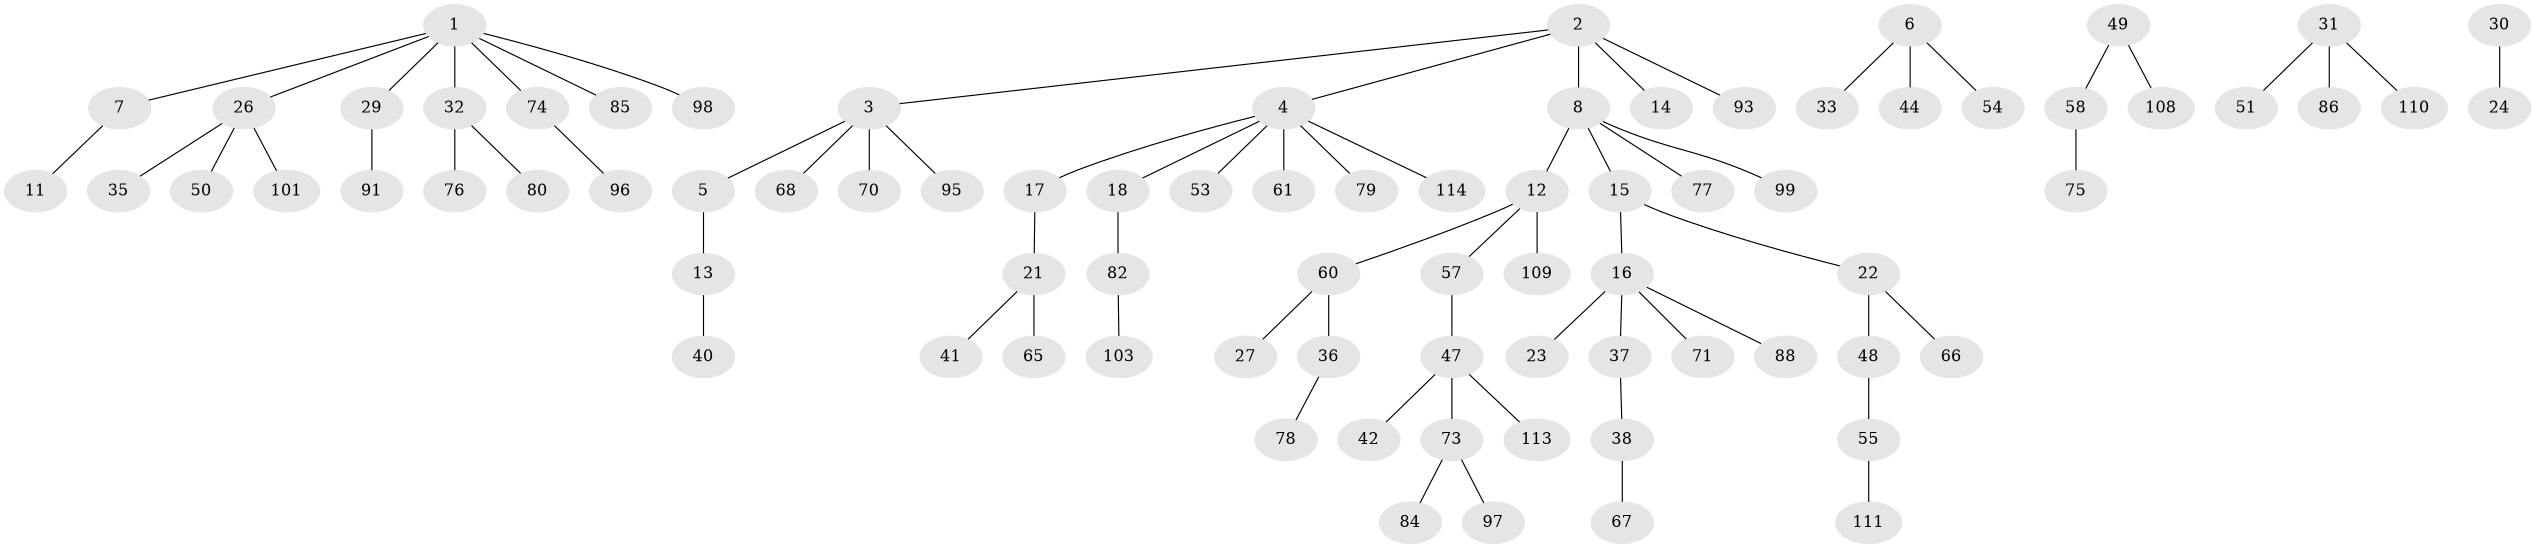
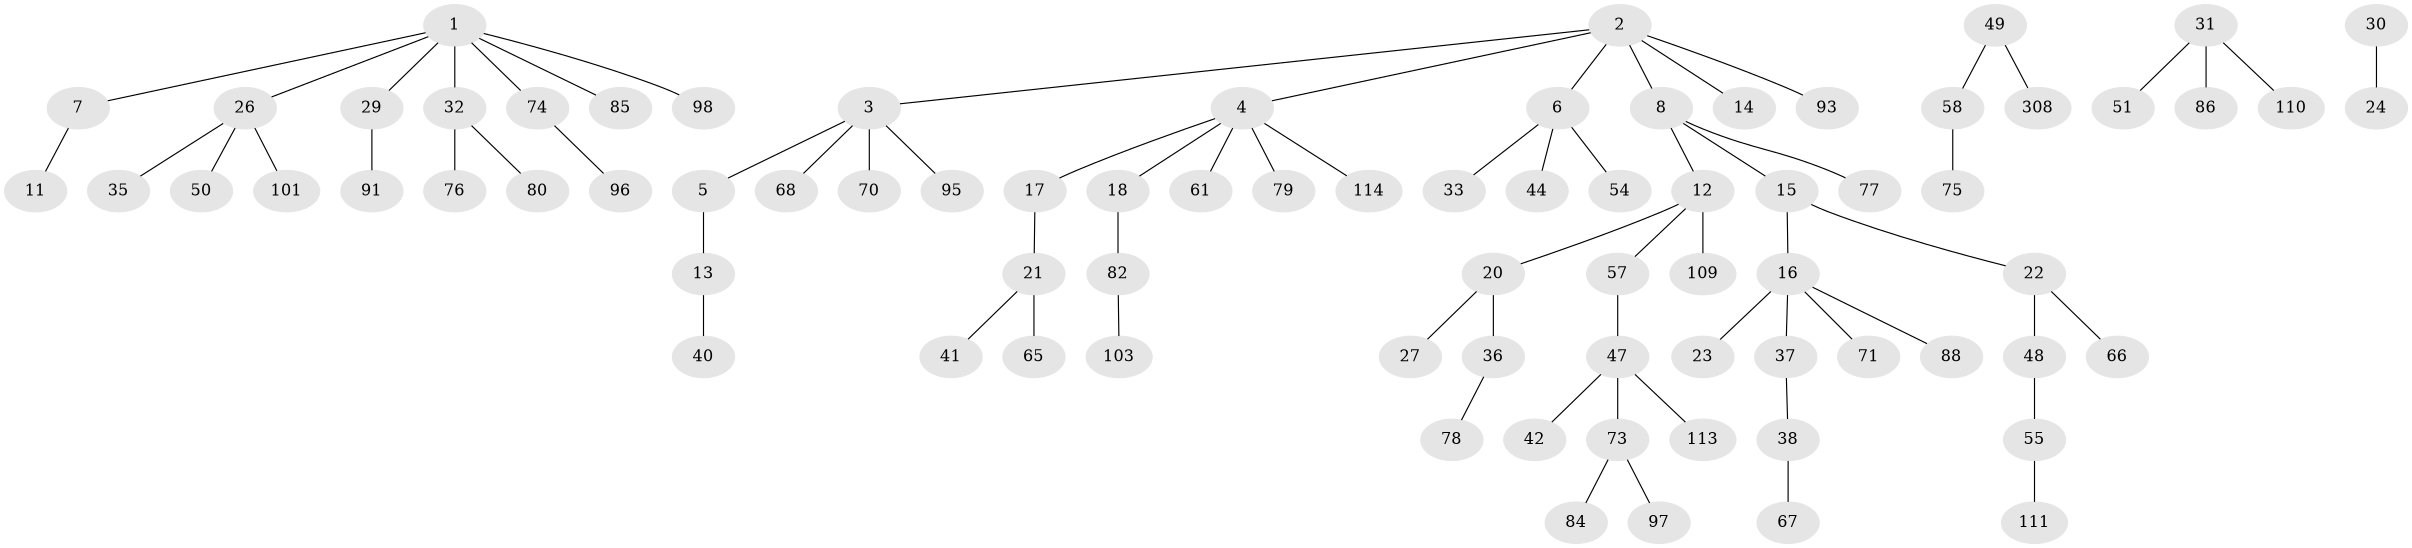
edge "2" -- "6": added
node "108": label "108" -> "308"
node "53": removed
node "99": removed
node "60": label "60" -> "20"
